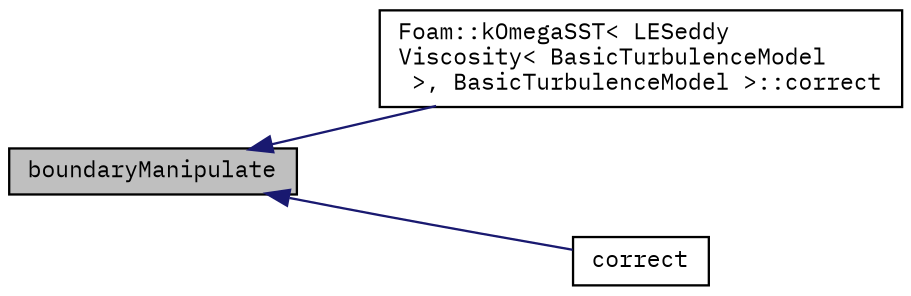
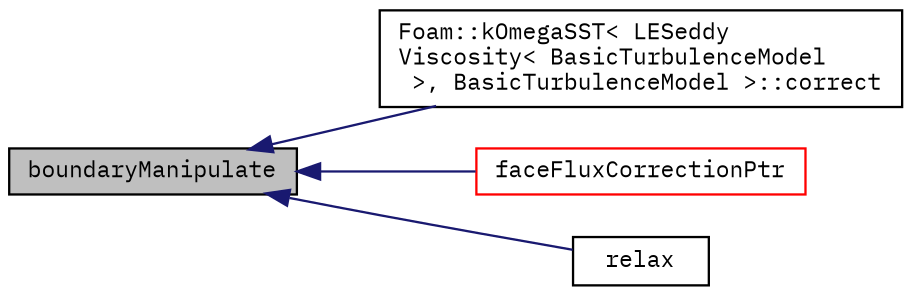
node "faceFluxCorrectionPtr": added
node "correct": label "correct" -> "relax"
